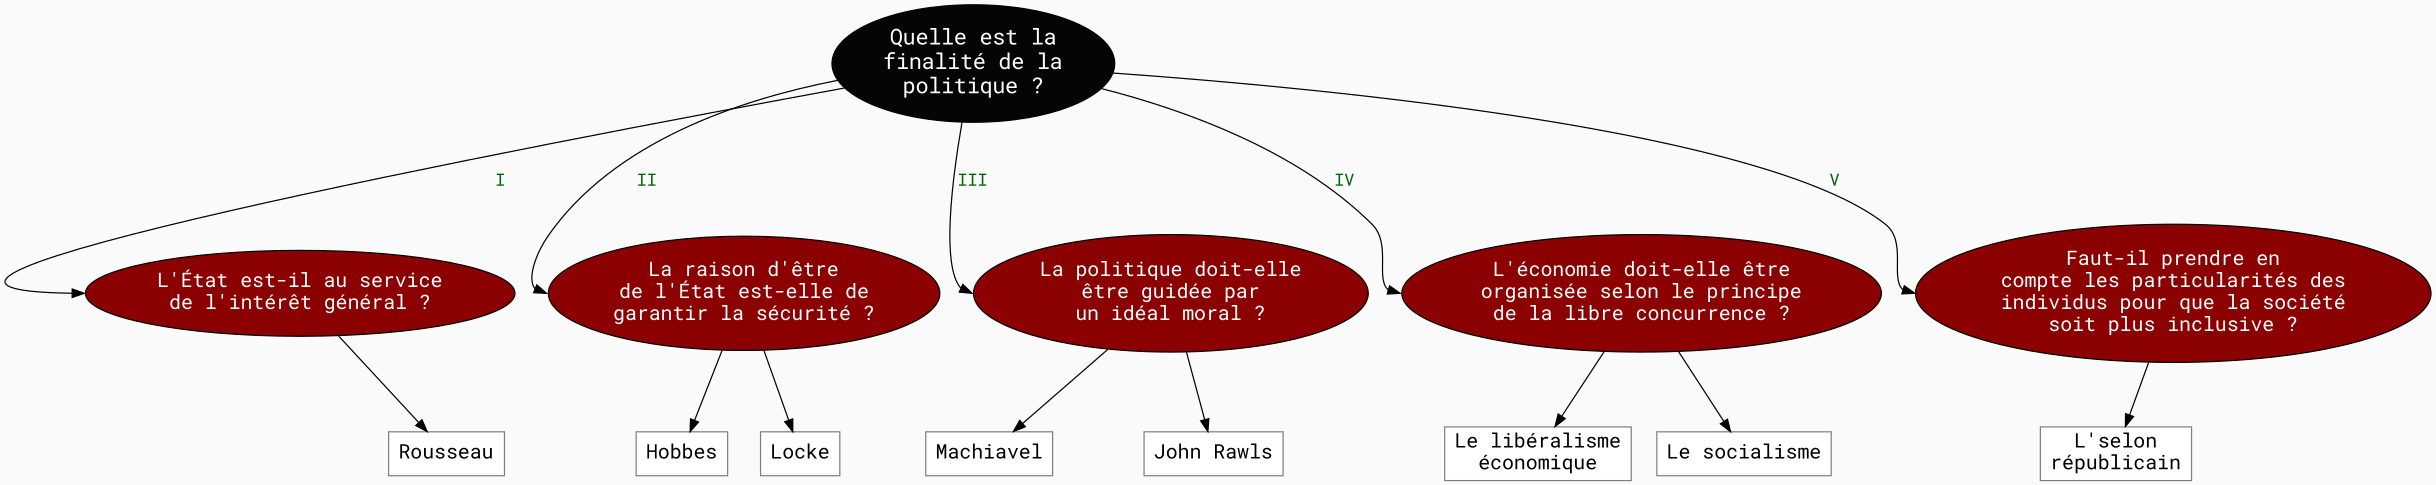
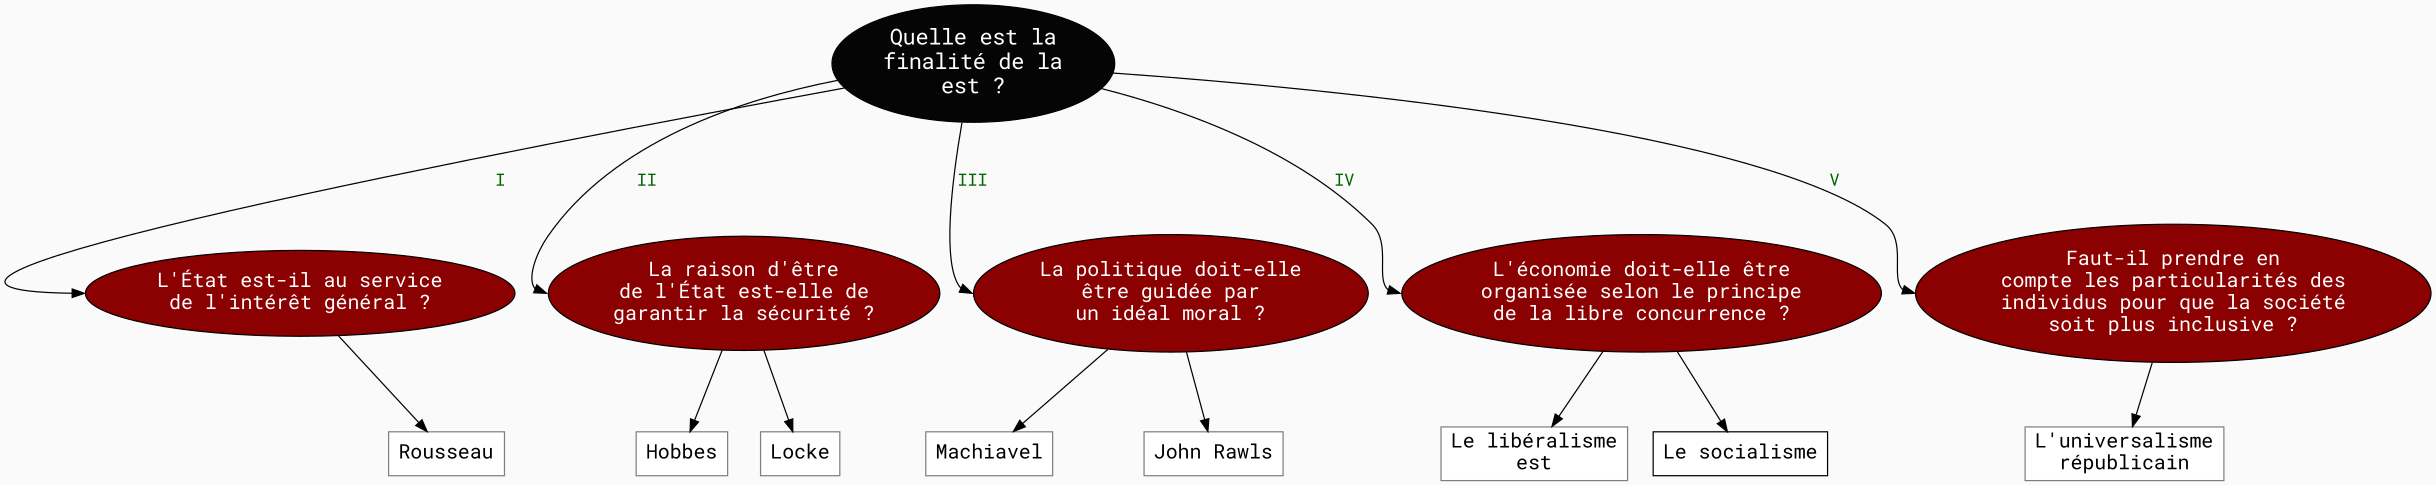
node "Quelle est la finalité de la politique ?": label "Quelle est la finalité de la politique ?" -> "Quelle est la finalité de la est ?"
node "Le libéralisme économique": label "Le libéralisme économique" -> "Le libéralisme est"
node "Le socialisme": color grey50 -> black
node "L'selon républicain": label "L'selon républicain" -> "L'universalisme républicain"
